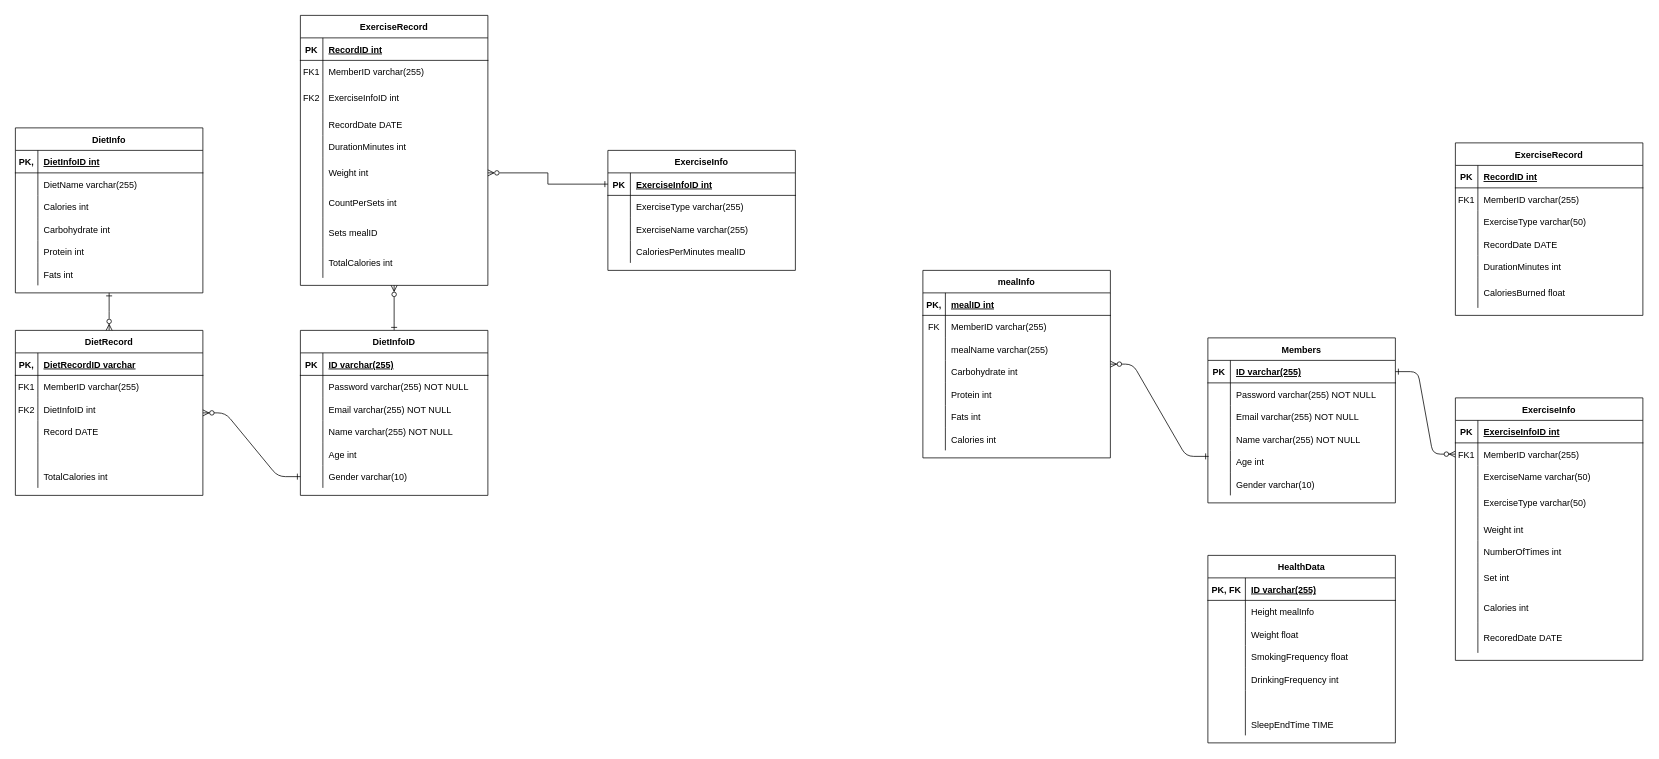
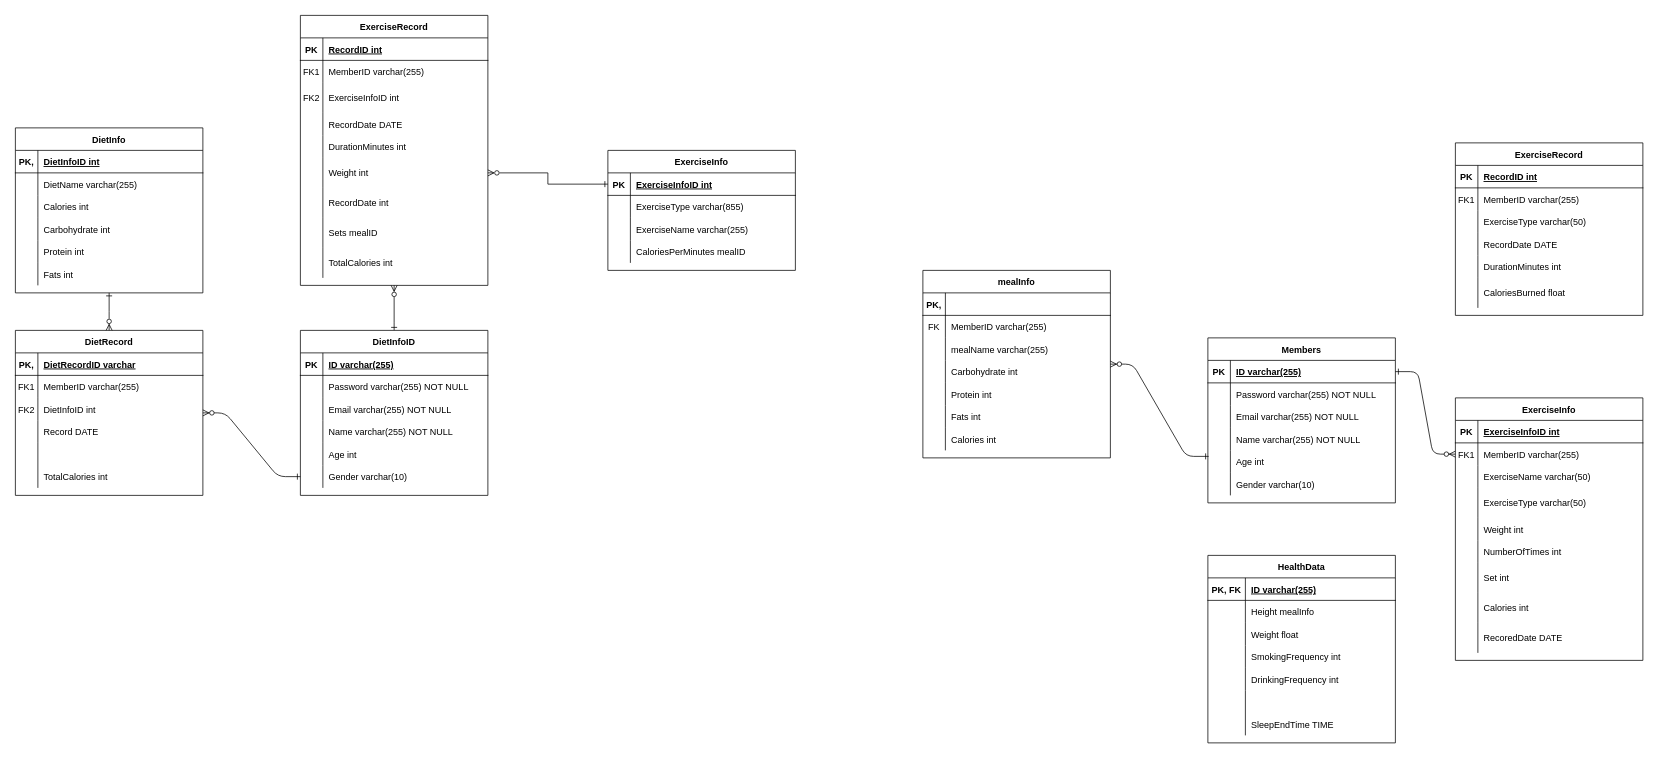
node "CountPerSets int": label "CountPerSets int" -> "RecordDate int"
node "ExerciseType varchar(255)": label "ExerciseType varchar(255)" -> "ExerciseType varchar(855)"
node "mealID int": removed
node "SmokingFrequency float": label "SmokingFrequency float" -> "SmokingFrequency int"
